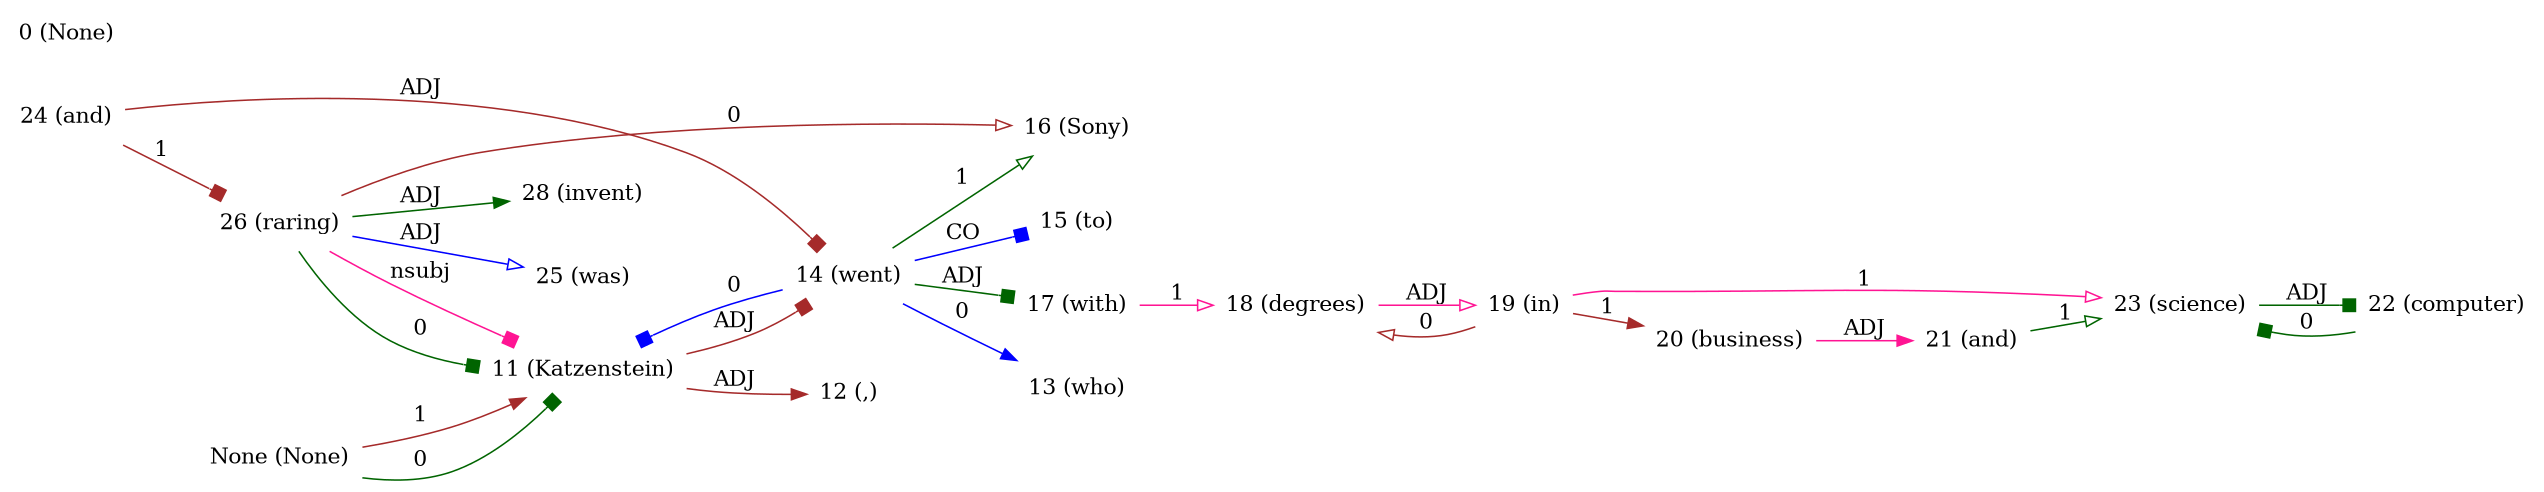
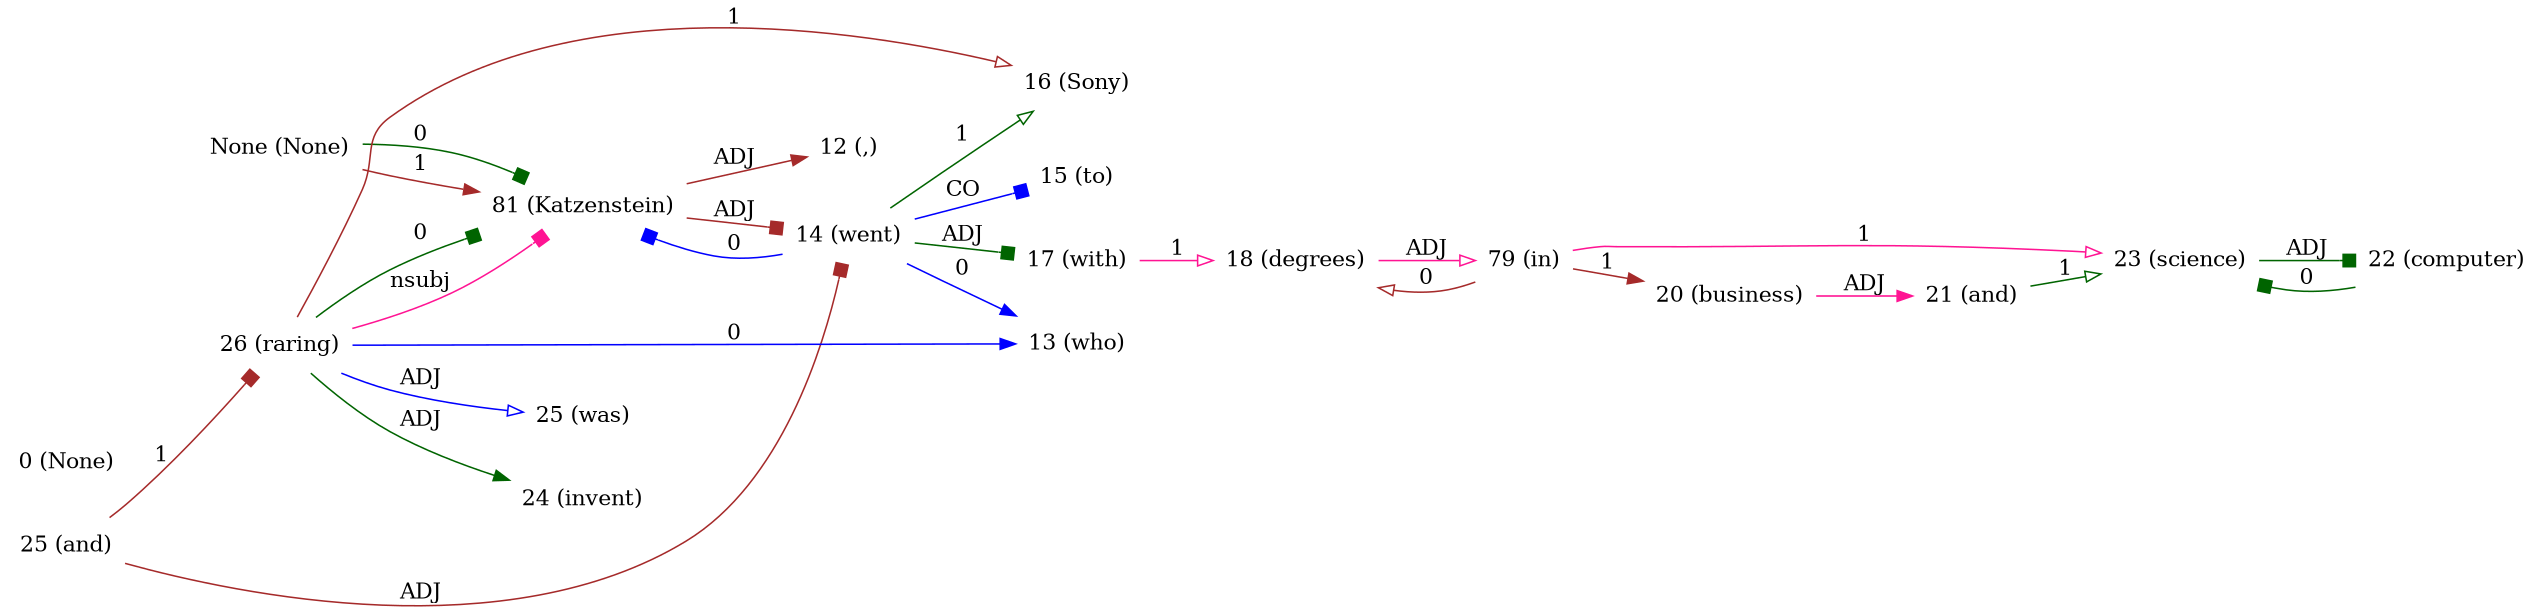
edge "26 (raring)" -> "16 (Sony)": label "0" -> "1"
node "24 (and)": label "24 (and)" -> "25 (and)"
node "28 (invent)": label "28 (invent)" -> "24 (invent)"
node "19 (in)": label "19 (in)" -> "79 (in)"
edge "26 (raring)" -> "13 (who)": added, label "0"
node "11 (Katzenstein)": label "11 (Katzenstein)" -> "81 (Katzenstein)"
